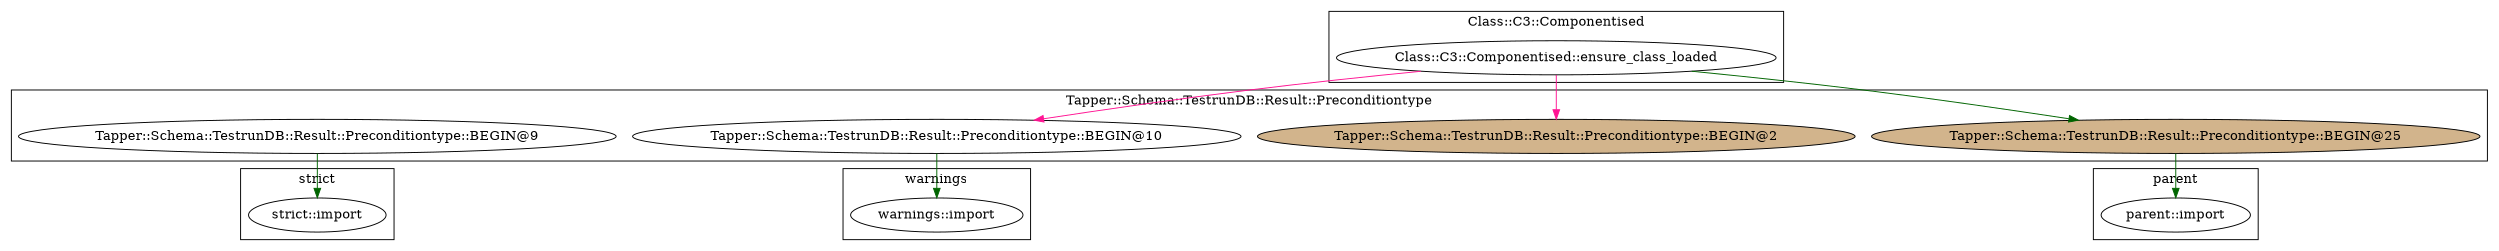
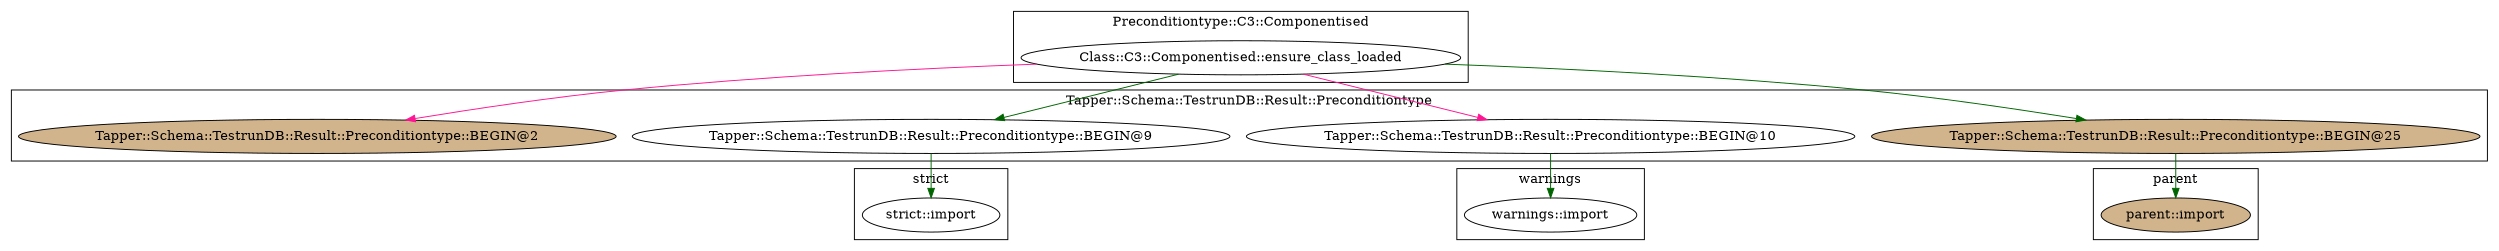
cluster "Class::C3::Componentised": label "Class::C3::Componentised" -> "Preconditiontype::C3::Componentised"
edge "Class::C3::Componentised::ensure_class_loaded" -> "Tapper::Schema::TestrunDB::Result::Preconditiontype::BEGIN@9": added
node "parent::import": fillcolor white -> tan
